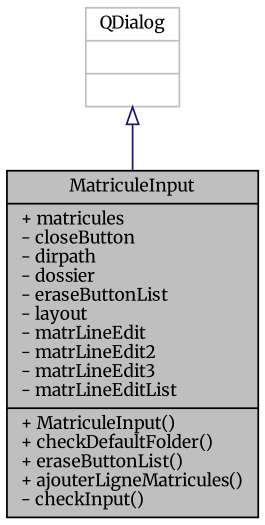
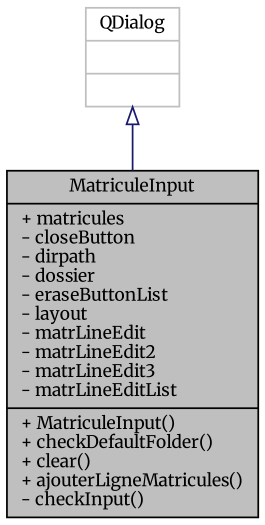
node "MatriculeInput": text "+ eraseButtonList()" -> "+ clear()"
